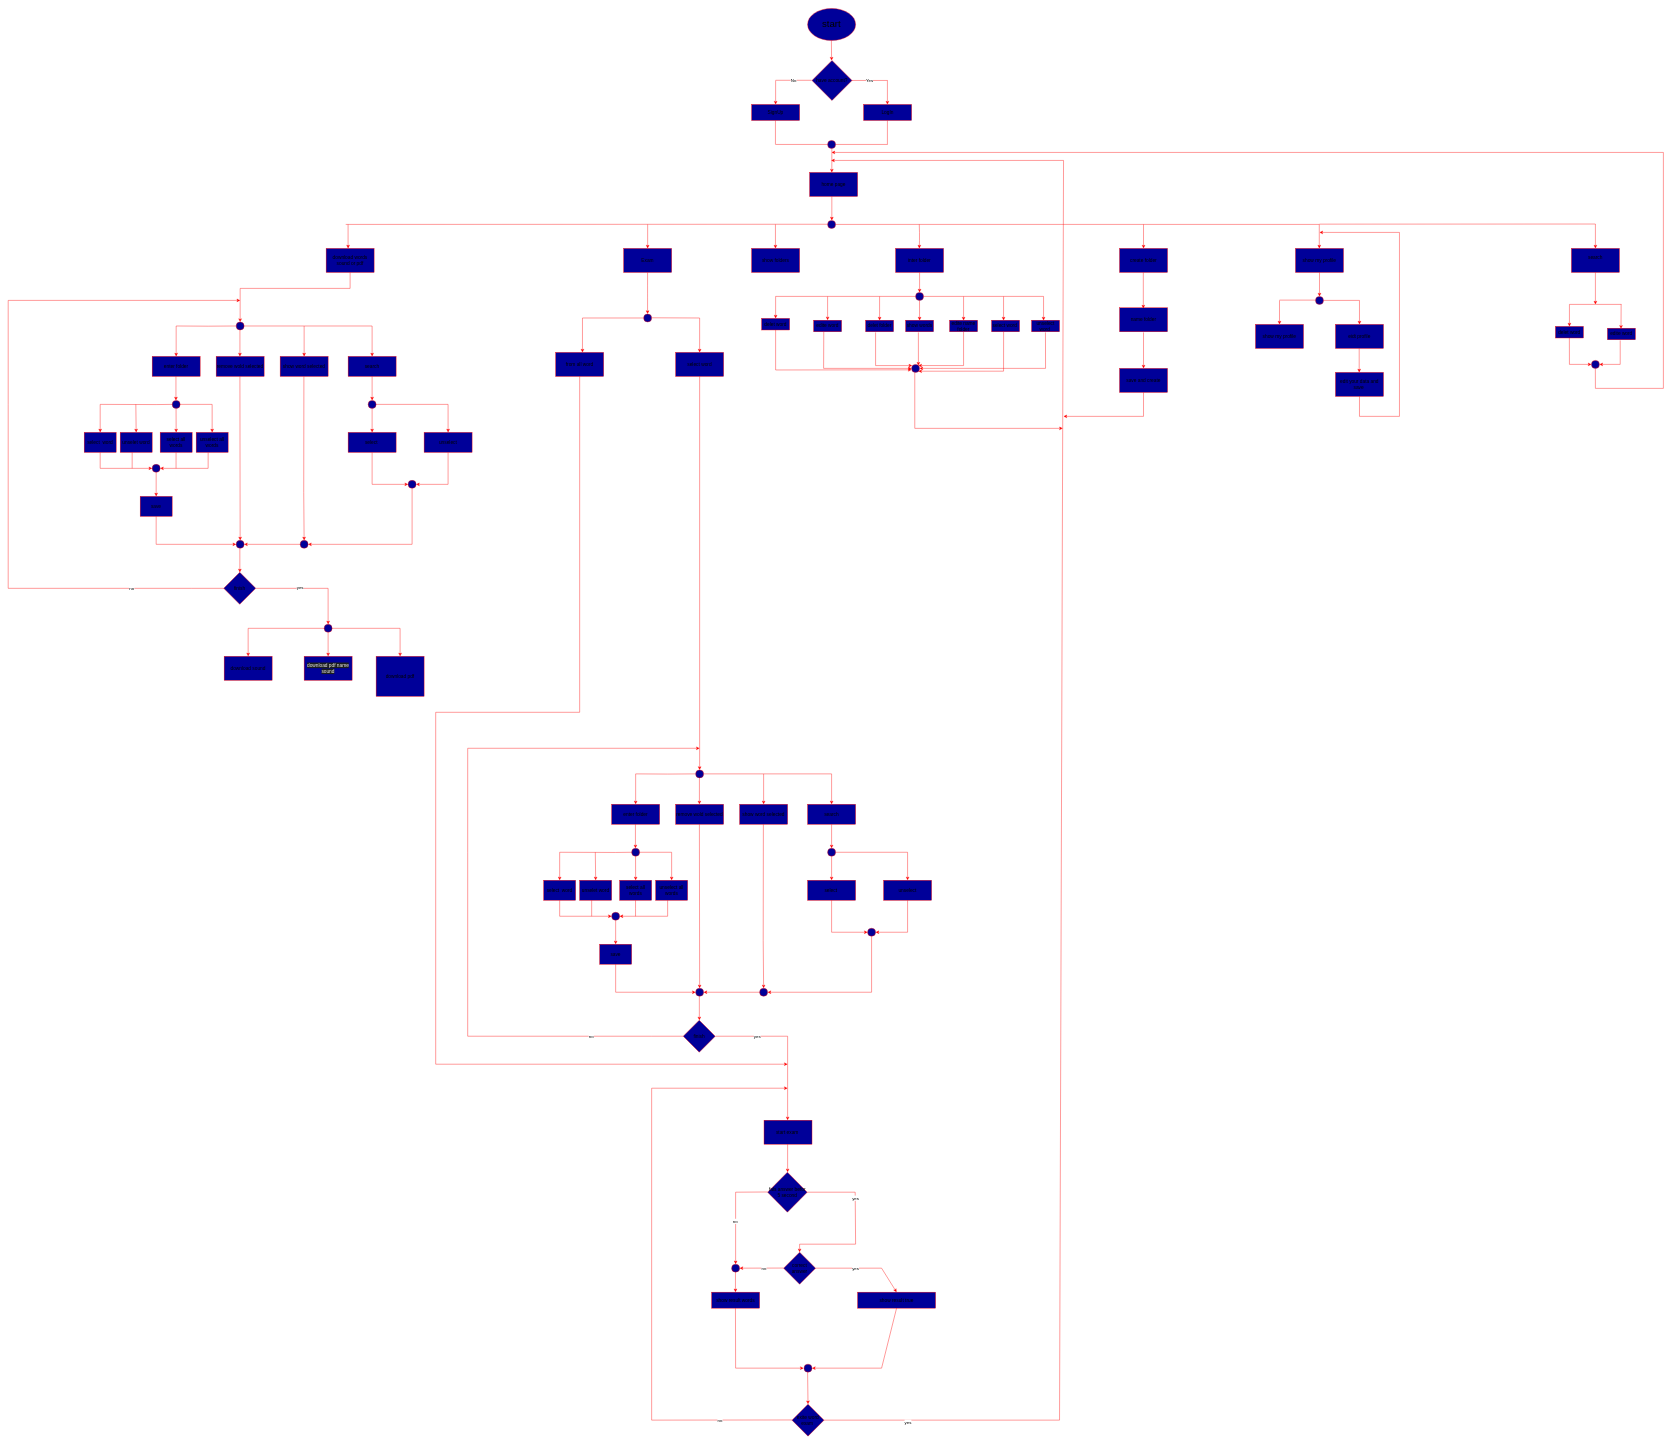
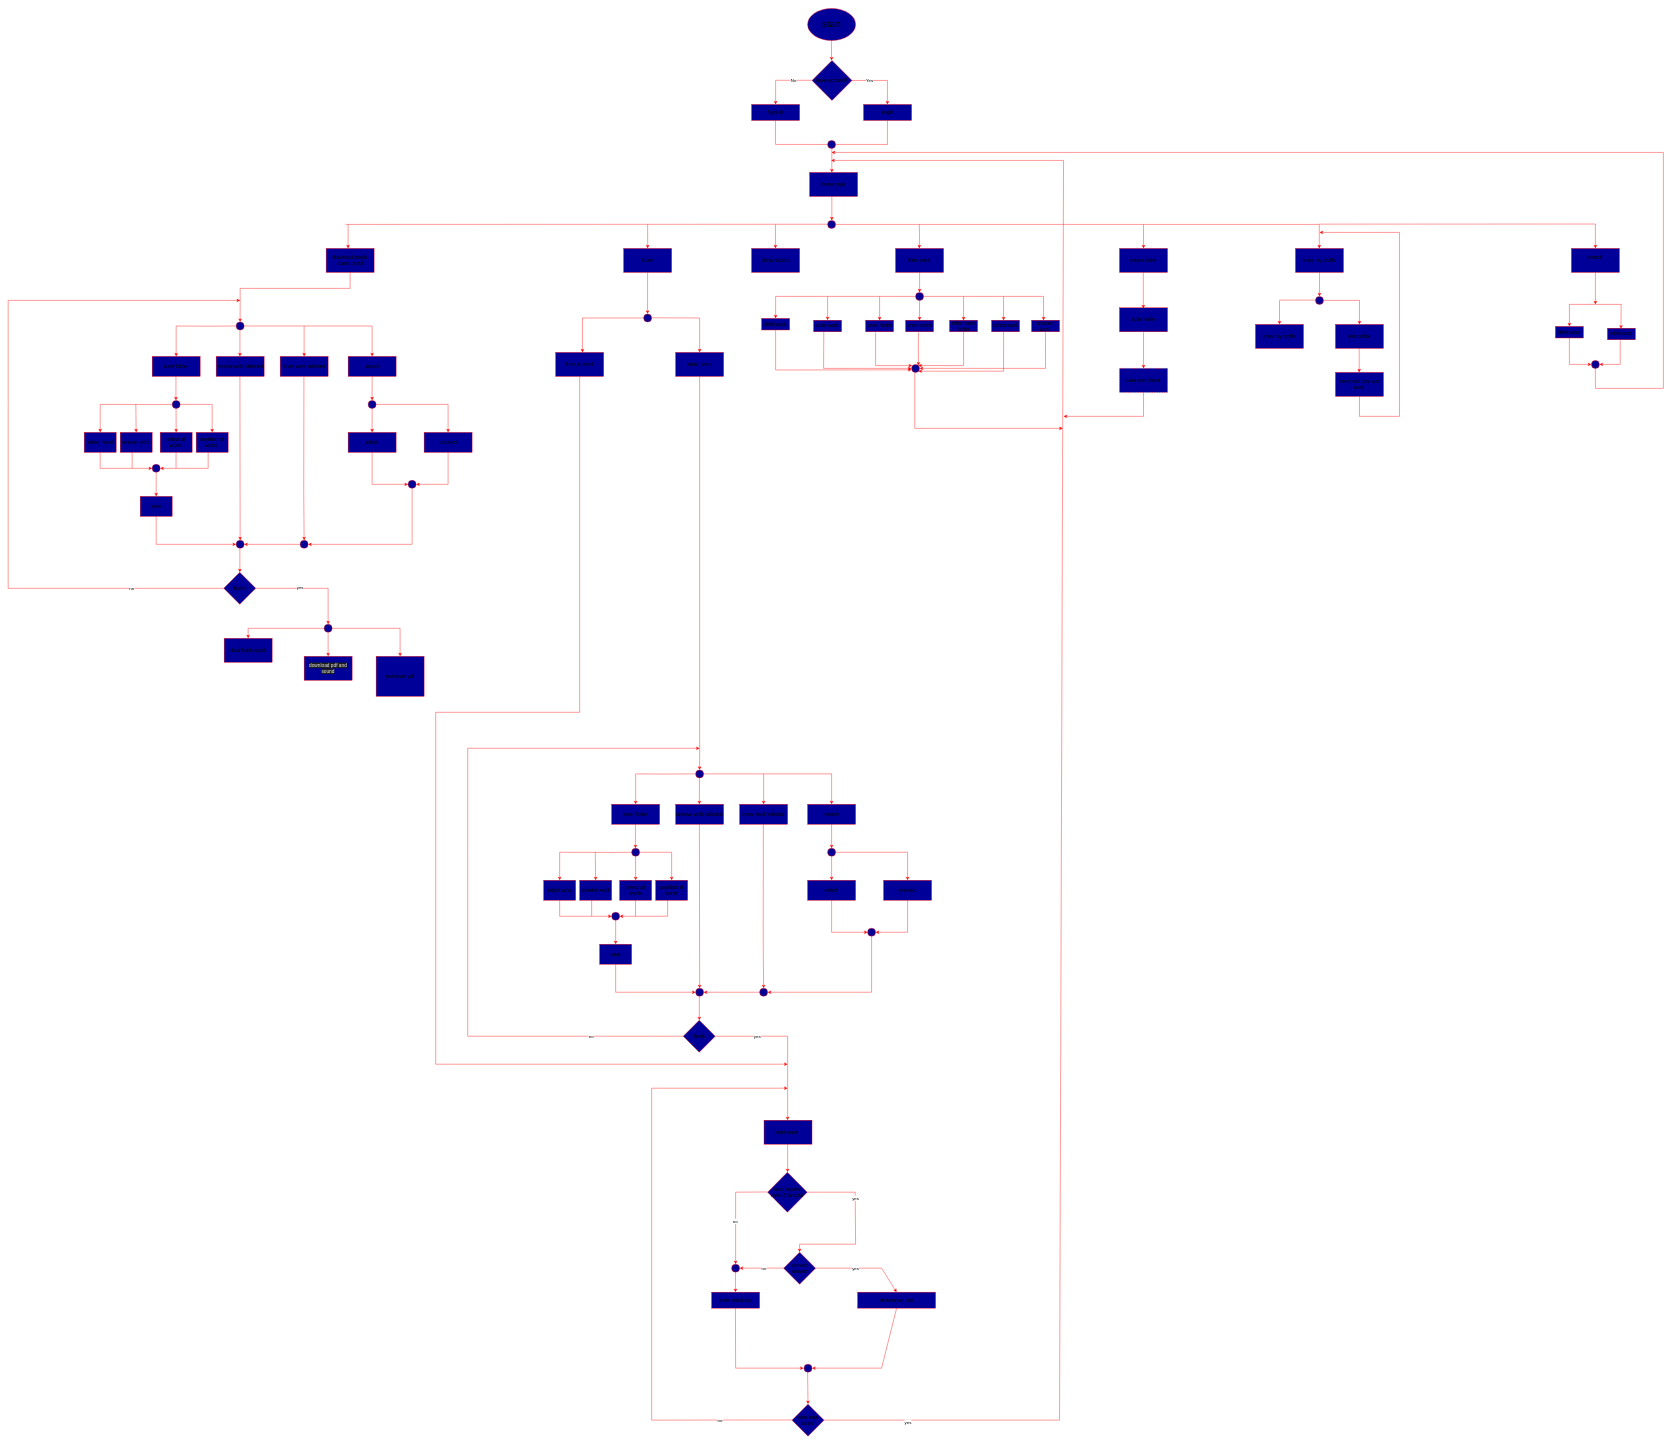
node "name folder": label "name folder" -> "exite folder"
node "save and create": style solid -> dashed
node "edit your data and save": label "edit your data and save" -> "have your data and save"
node "download sound": moved (248, 668) -> (248, 650)
node "download pdf name sound": label "download pdf name sound" -> "download pdf and sound"
node "fals answer befor 5 second": label "fals answer befor 5 second" -> "send answer befor 5 second"
node "show result words": label "show result words" -> "show result fals"
node "exite word exam": label "exite word exam" -> "exite from exam"
